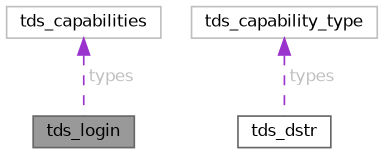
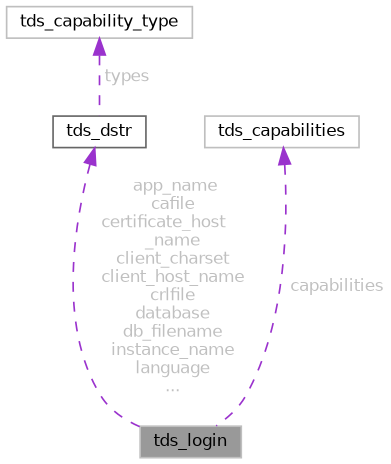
edge "tds_login" -> "tds_capabilities": label " types" -> " capabilities"
node "tds_login": color gray40 -> grey75
edge "tds_login" -> "tds_dstr": added, label "app_name cafile certificate_host _name client_charset client_host_name crlfile database db_filename instance_name language ..."
